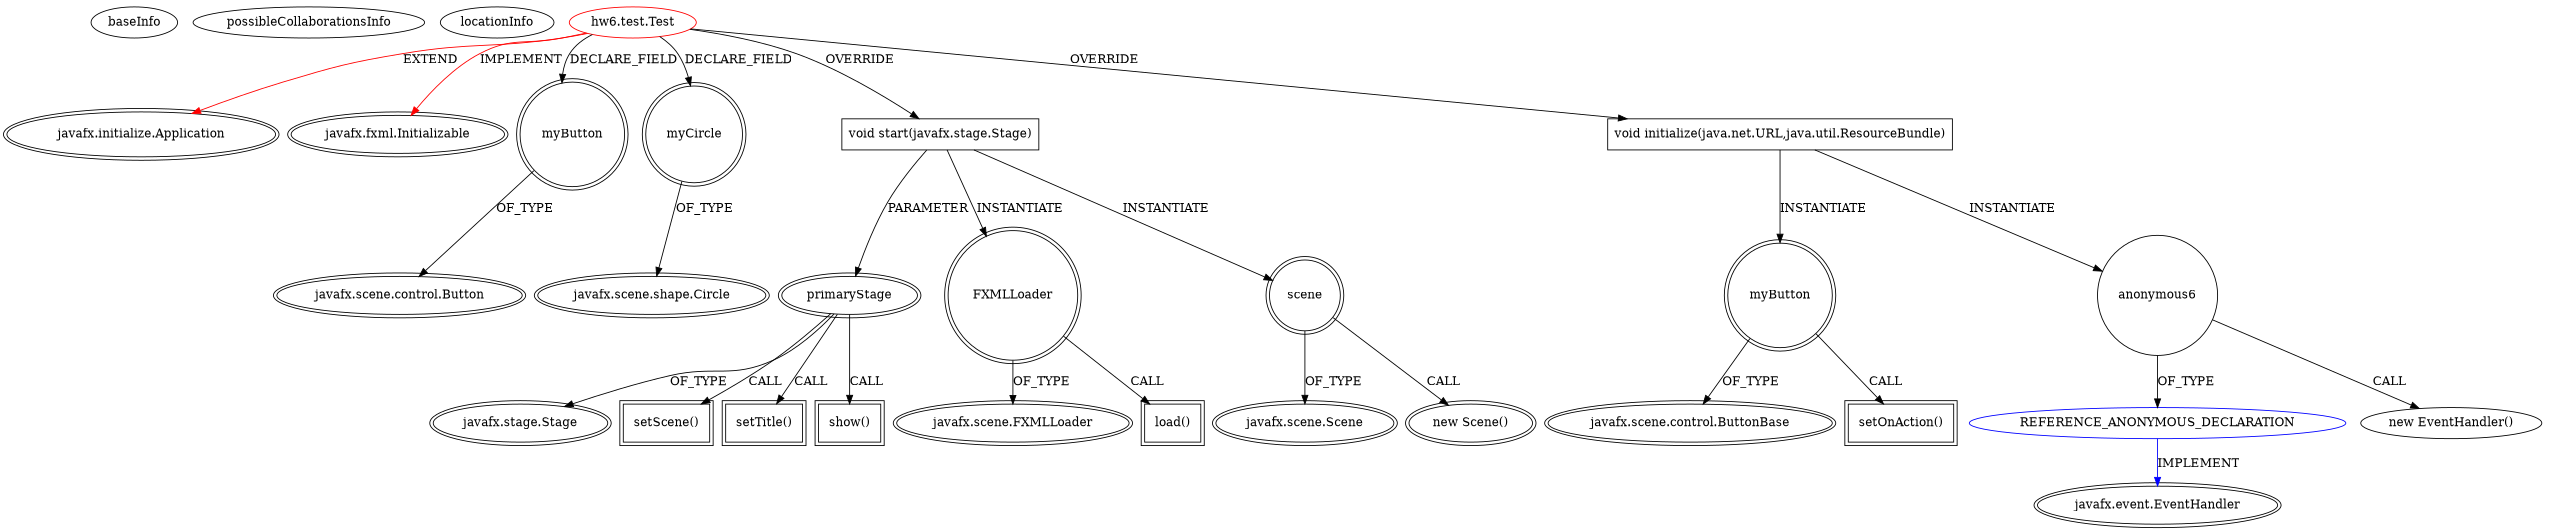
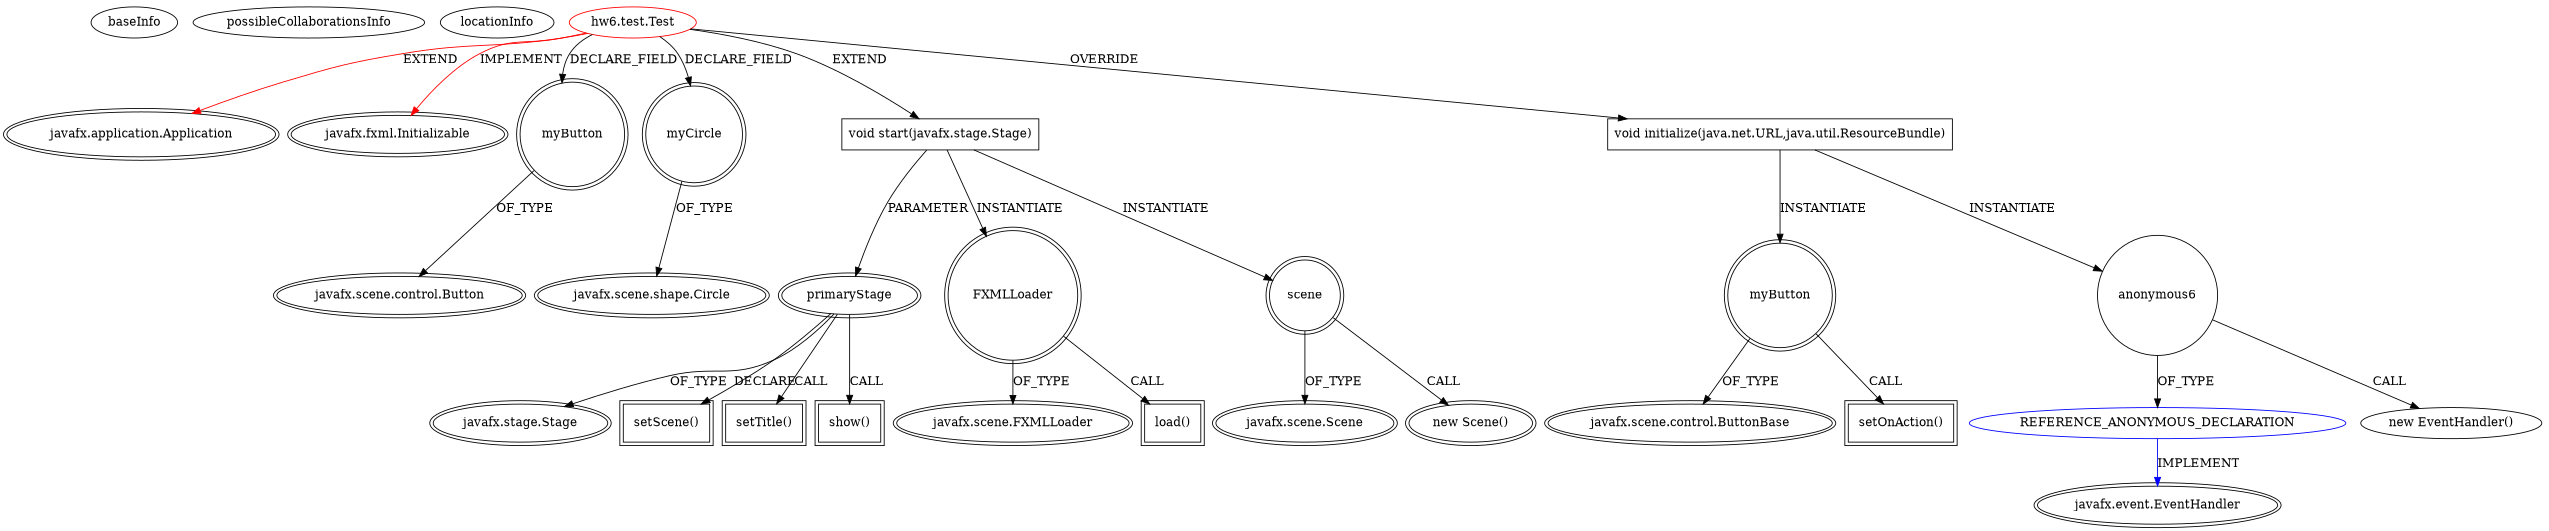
edge "hw6.test.Test" -> "void start(javafx.stage.Stage)": label "OVERRIDE" -> "EXTEND"
node "javafx.initialize.Application": label "javafx.initialize.Application" -> "javafx.application.Application"
edge "primaryStage" -> "setScene()": label "CALL" -> "DECLARE"
